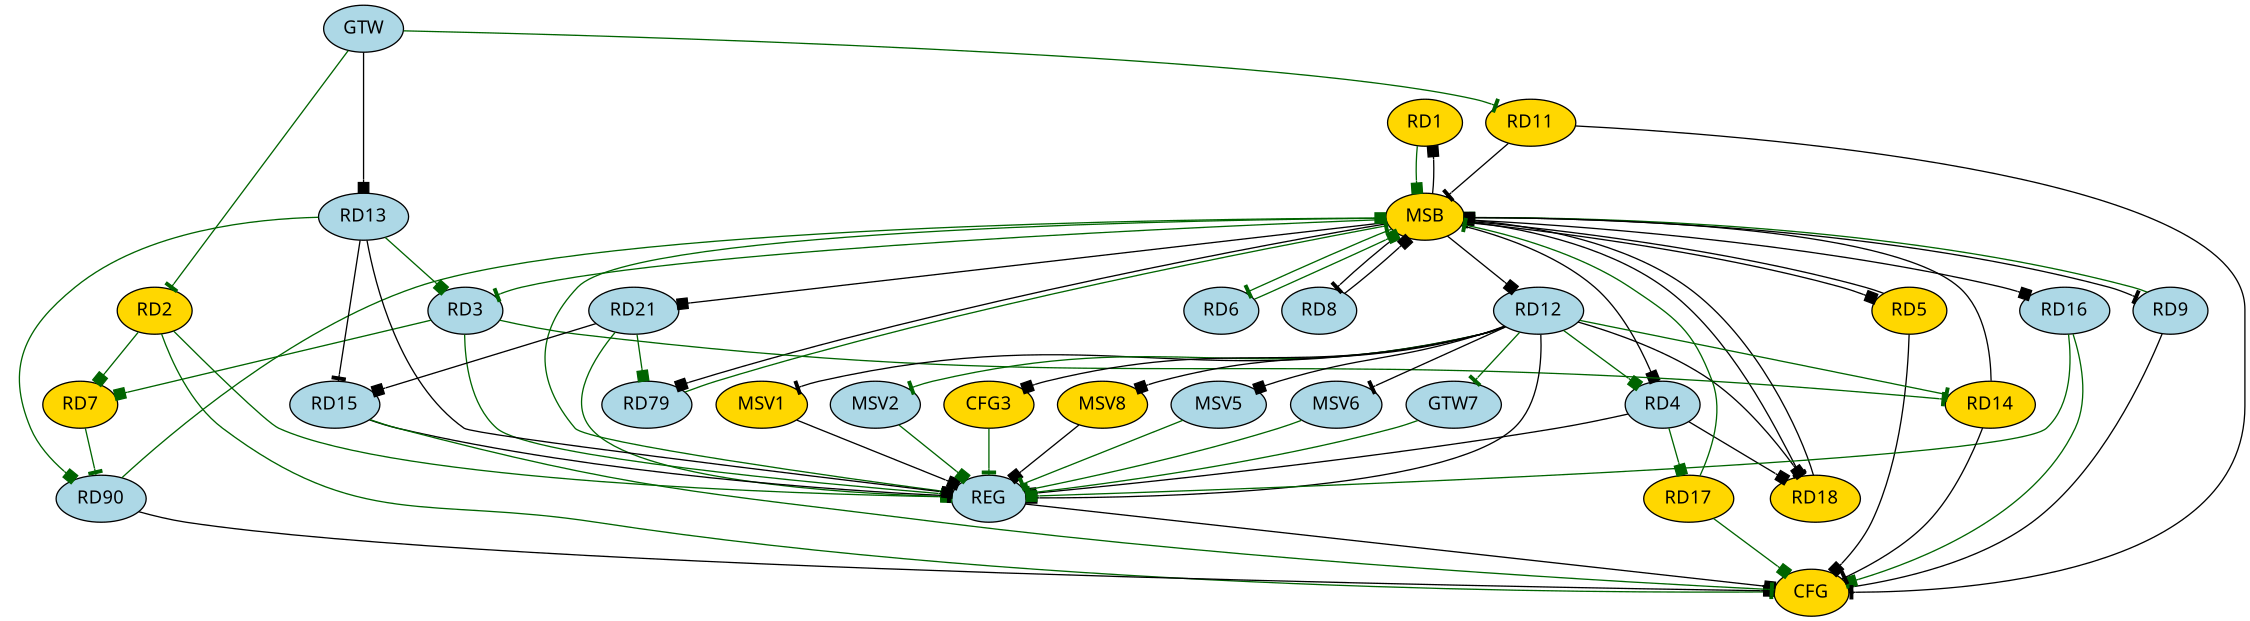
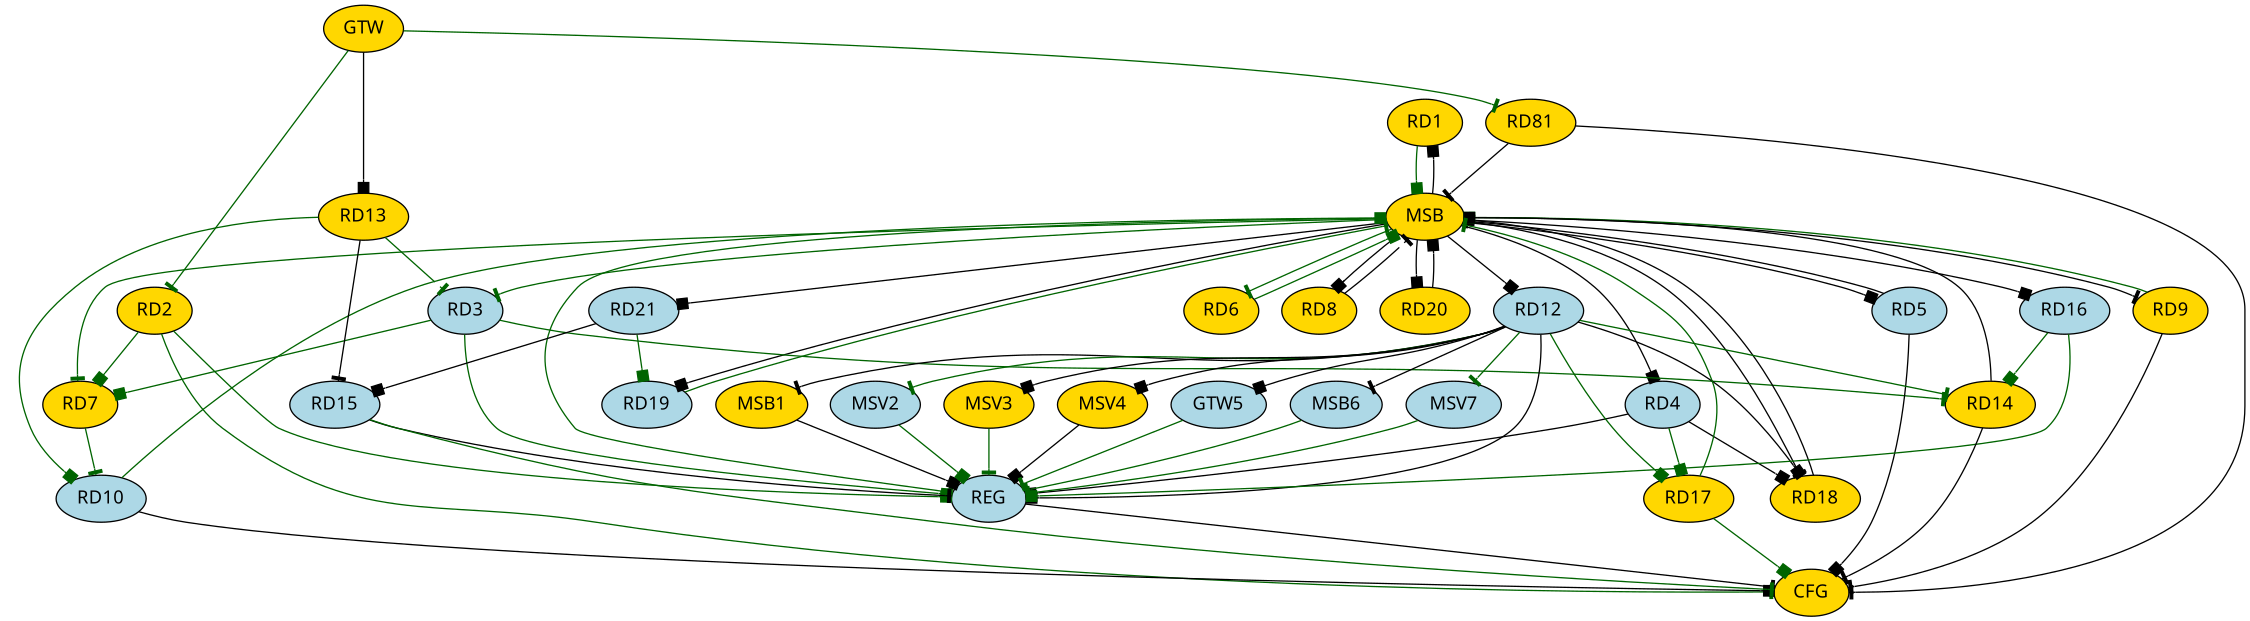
node "GTW": fillcolor lightblue -> gold
node "RD11": label "RD11" -> "RD81"
node "RD13": fillcolor lightblue -> gold
edge "MSB" -> "RD7": added
edge "MSB" -> "RD8": arrowhead tee -> box
edge "RD13" -> "RD3": arrowhead box -> tee
edge "RD8" -> "MSB": arrowhead box -> tee
node "RD6": fillcolor lightblue -> gold
node "RD8": fillcolor lightblue -> gold
node "RD20": added
node "RD5": fillcolor gold -> lightblue
node "RD9": fillcolor lightblue -> gold
edge "RD12" -> "RD4": now "RD12" -> "RD17"
node "RD79": label "RD79" -> "RD19"
node "MSV1": label "MSV1" -> "MSB1"
node "CFG3": label "CFG3" -> "MSV3"
node "MSV8": label "MSV8" -> "MSV4"
node "MSV5": label "MSV5" -> "GTW5"
node "MSV6": label "MSV6" -> "MSB6"
node "GTW7": label "GTW7" -> "MSV7"
edge "RD13" -> "REG": removed
edge "RD21" -> "REG": removed
edge "RD16" -> "CFG": now "RD16" -> "RD14"
node "RD90": label "RD90" -> "RD10"
edge "REG" -> "CFG": arrowhead box -> tee
